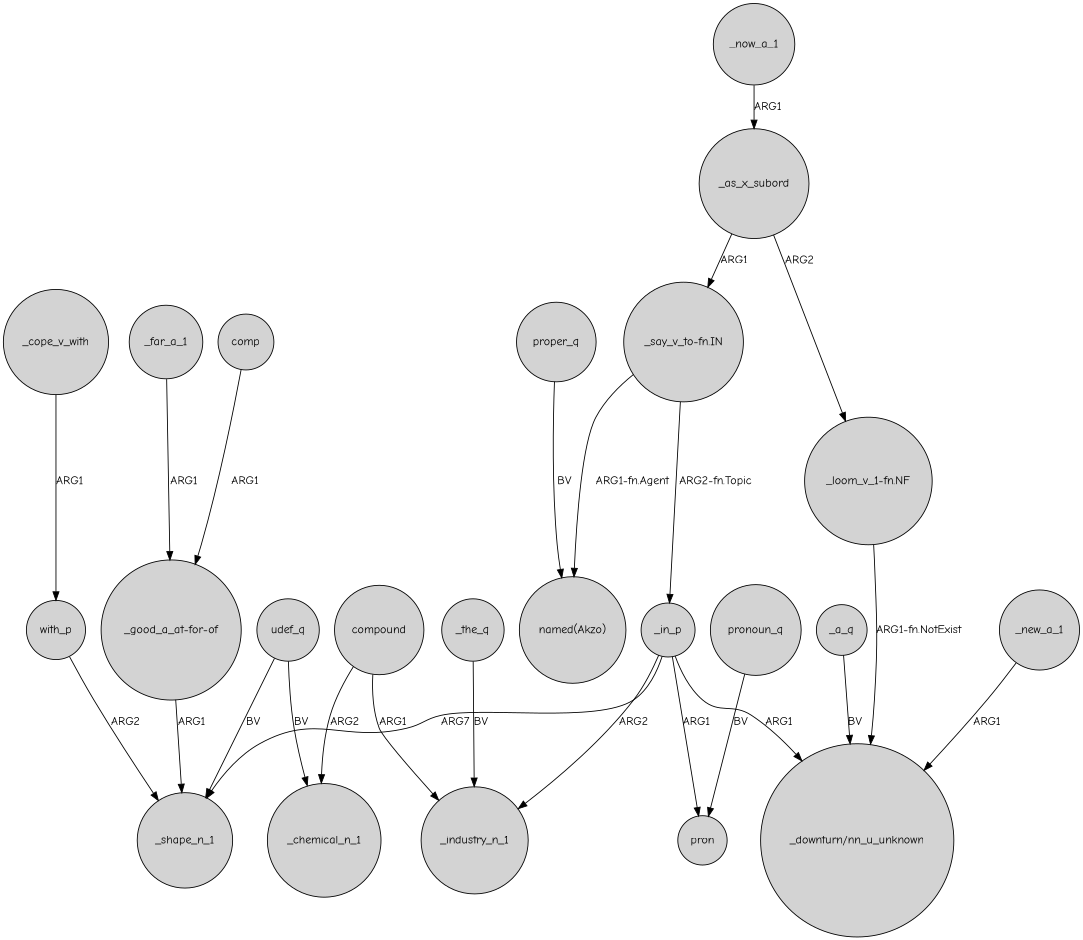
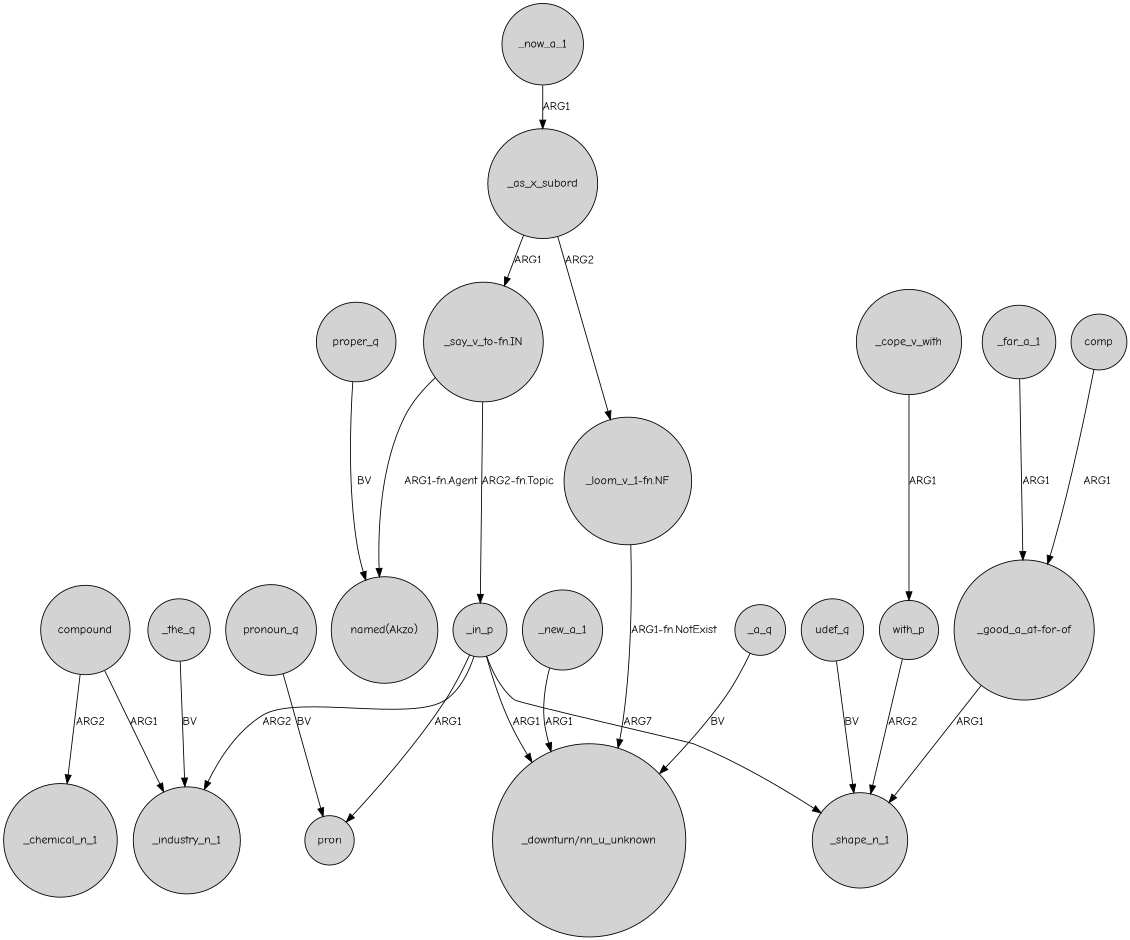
edge "udef_q" -> "_chemical_n_1": removed, label "BV"
